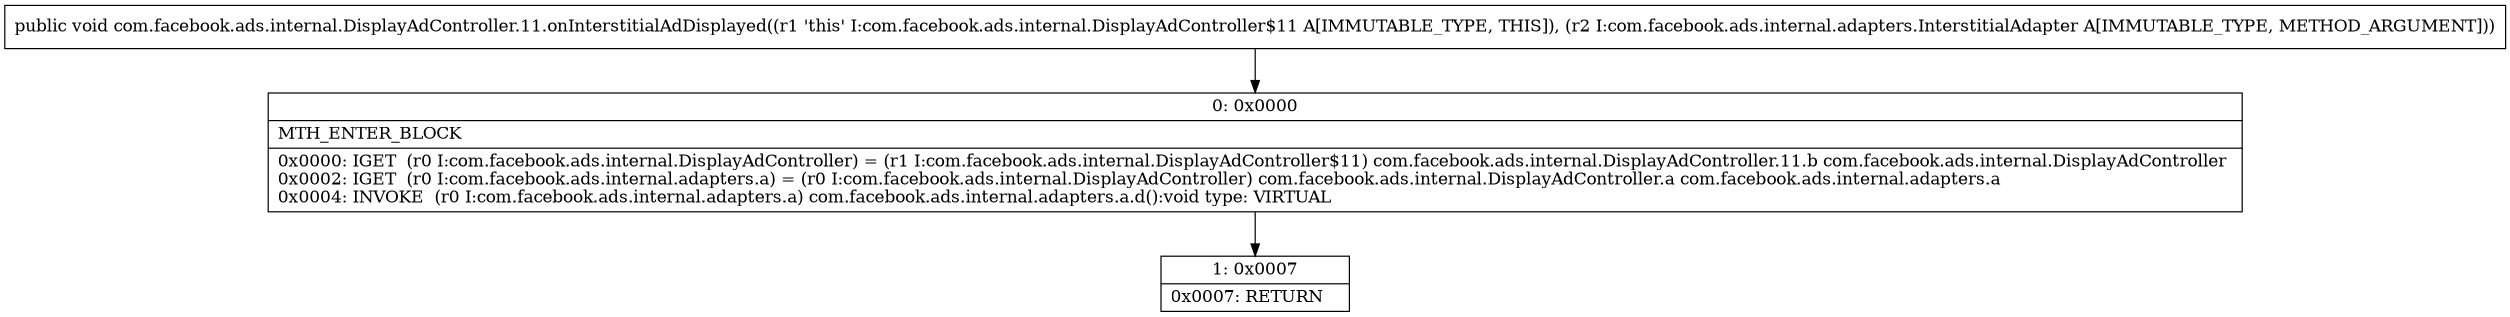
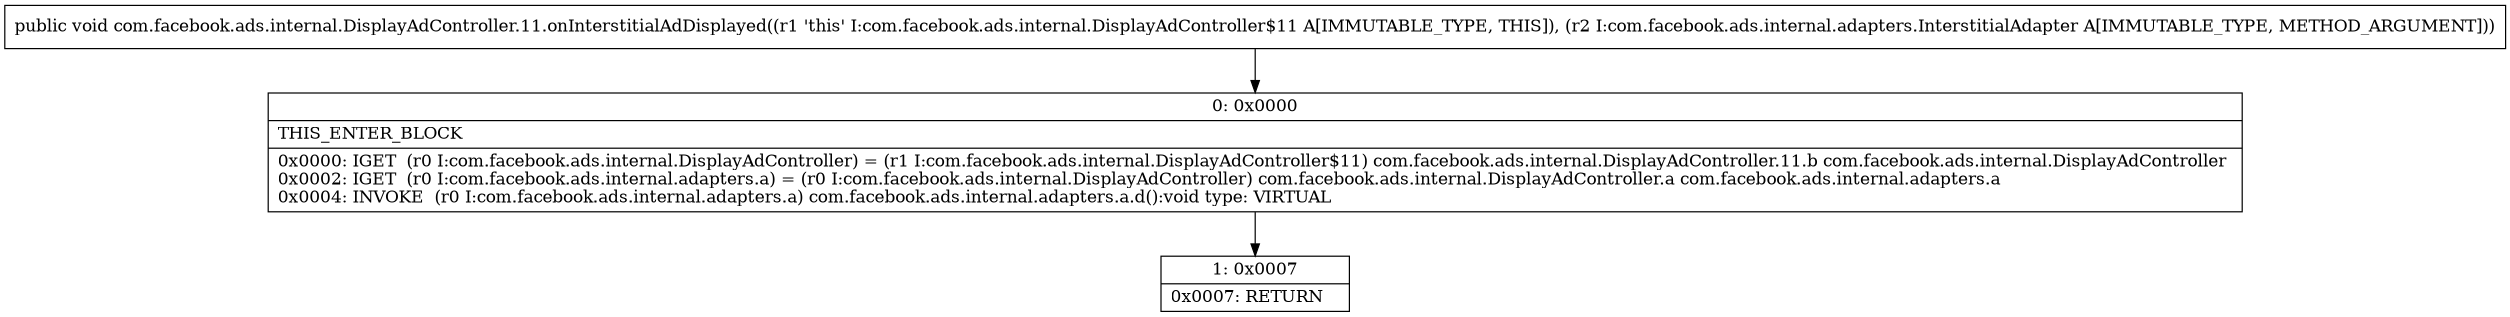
node "0: 0x0000": text "MTH_ENTER_BLOCK" -> "THIS_ENTER_BLOCK"
